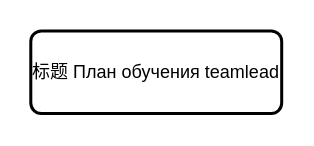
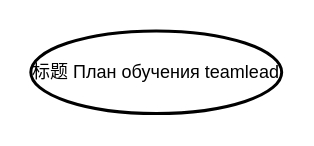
node "标题 План обучения teamlead": shape rounded rectangle -> ellipse
